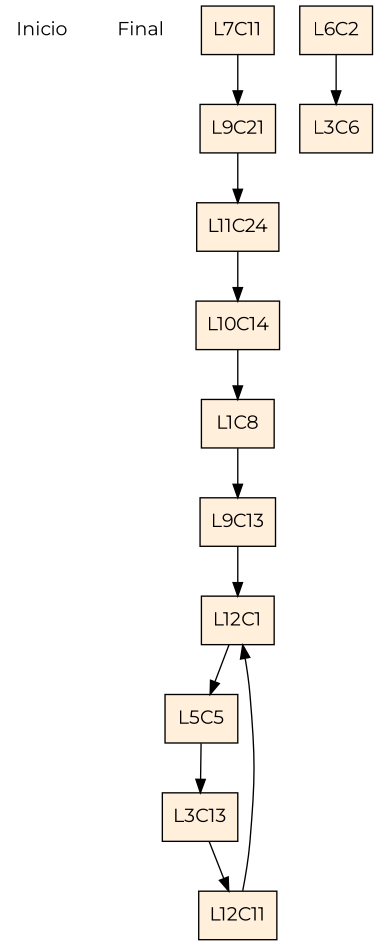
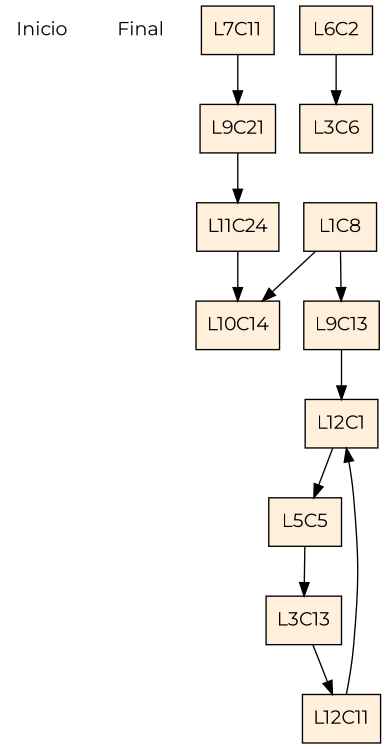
edge "L10C14" -> "L1C8": reversed
